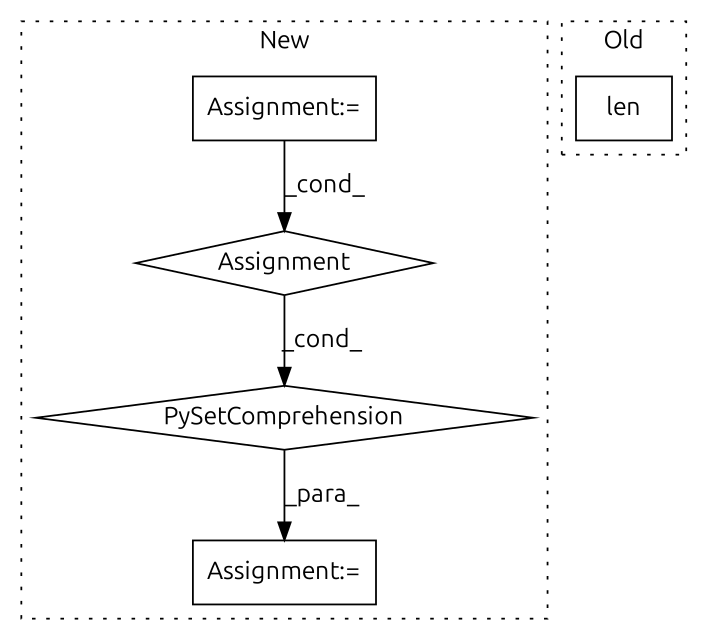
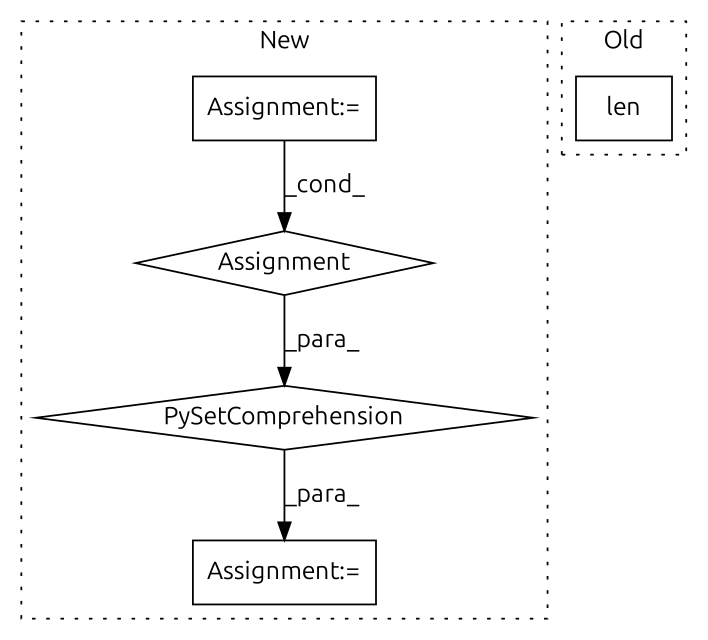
edge "Assignment" -> "PySetComprehension": label "_cond_" -> "_para_"
